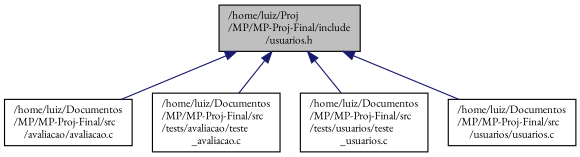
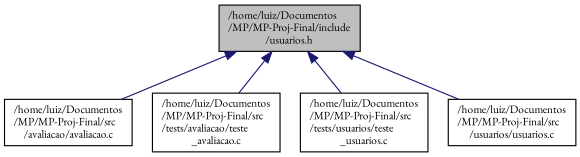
node "/home/luiz/Proj /MP/MP-Proj-Final/include /usuarios.h": label "/home/luiz/Proj /MP/MP-Proj-Final/include /usuarios.h" -> "/home/luiz/Documentos /MP/MP-Proj-Final/include /usuarios.h"
